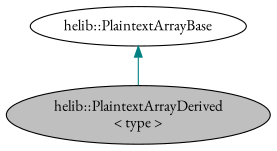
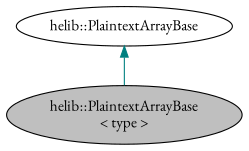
node "helib::PlaintextArrayDerived < type >": label "helib::PlaintextArrayDerived < type >" -> "helib::PlaintextArrayBase < type >"
